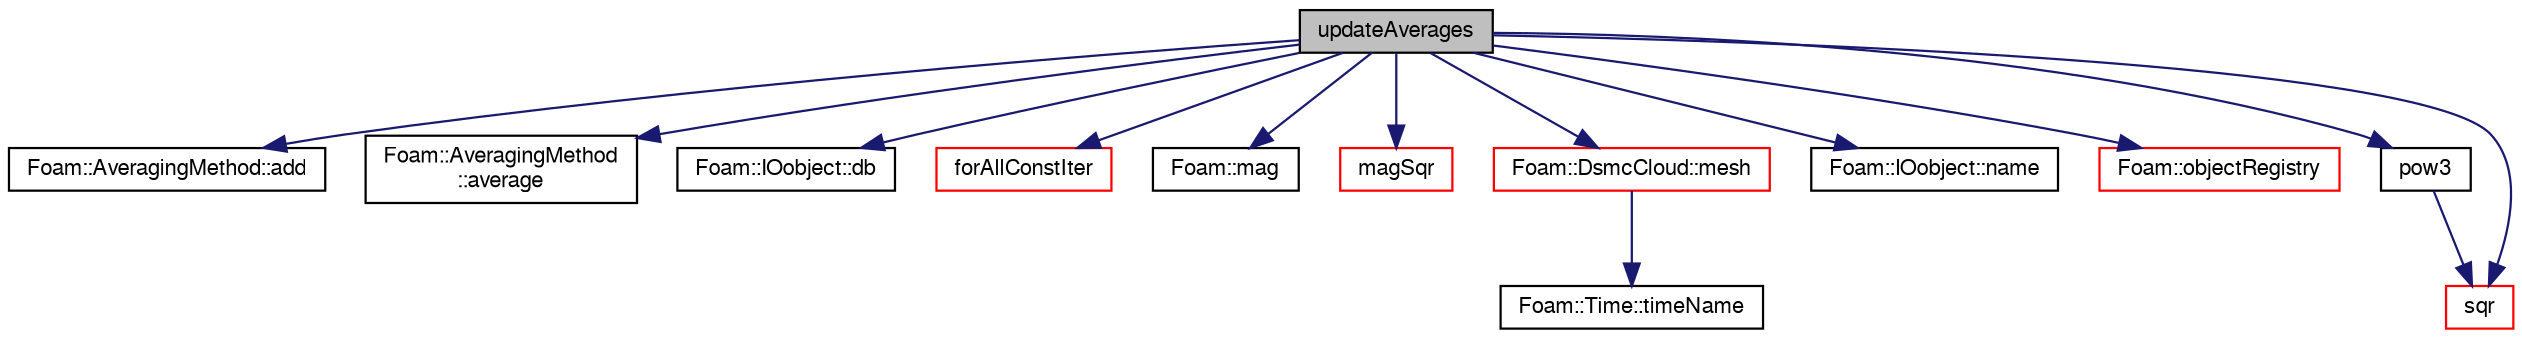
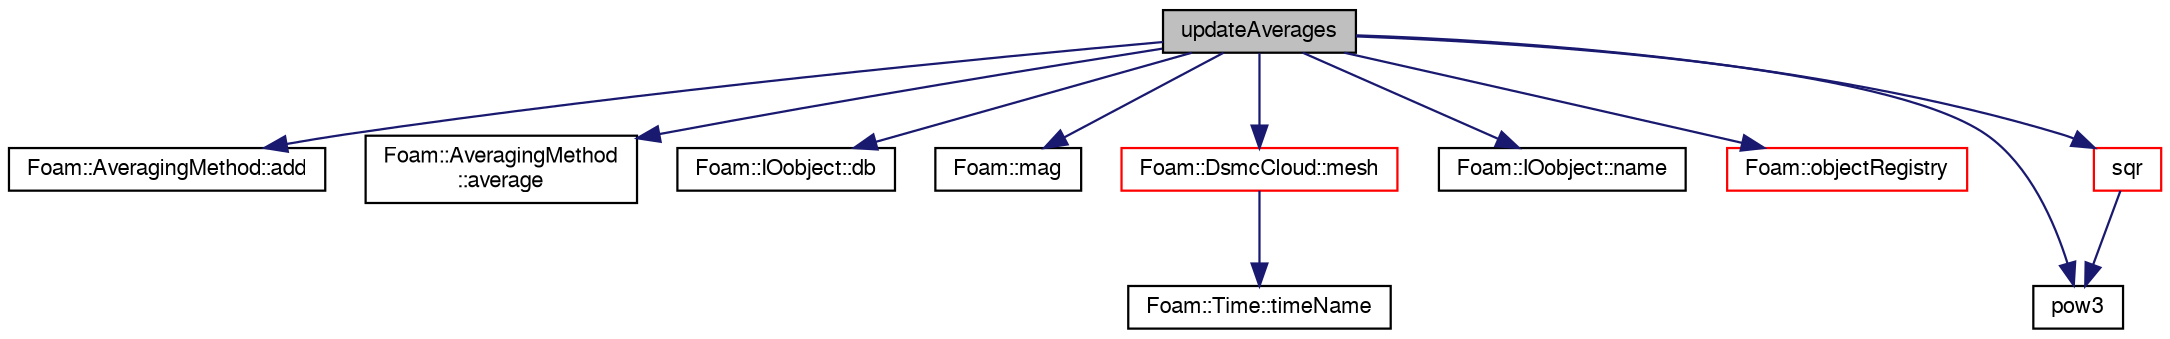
node "forAllConstIter": removed
node "magSqr": removed
edge "pow3" -> "sqr": reversed
